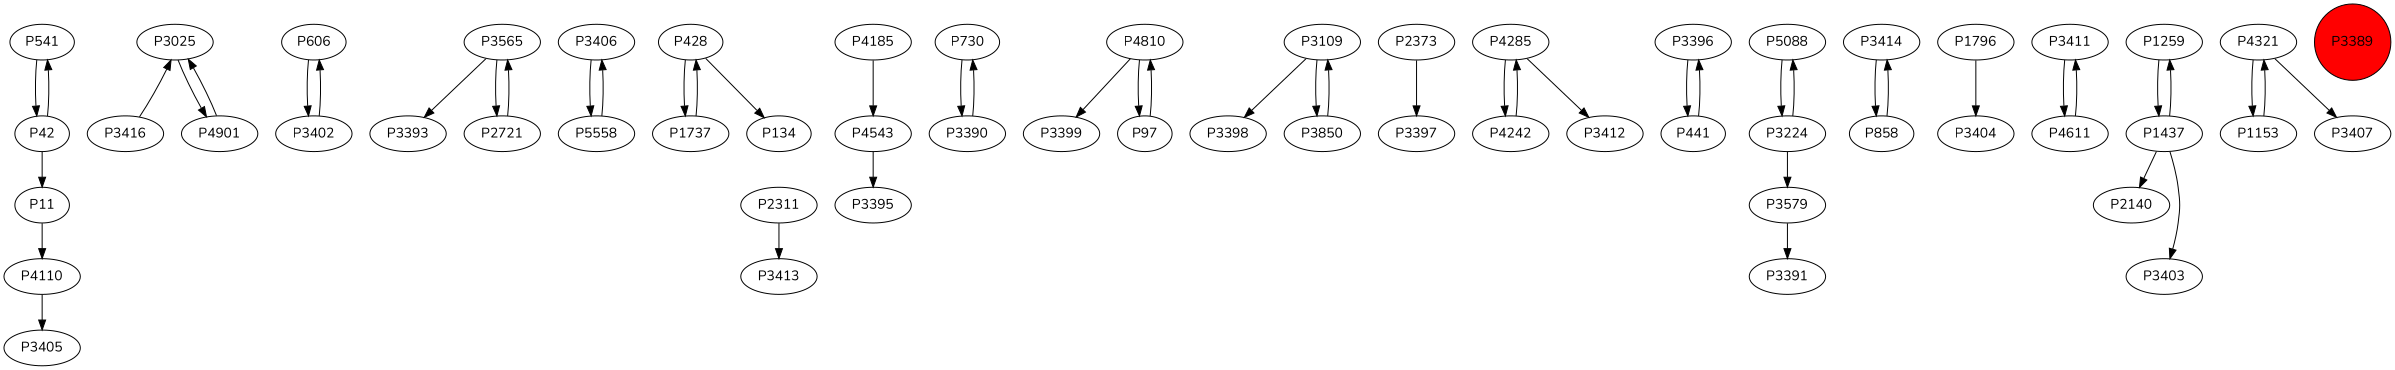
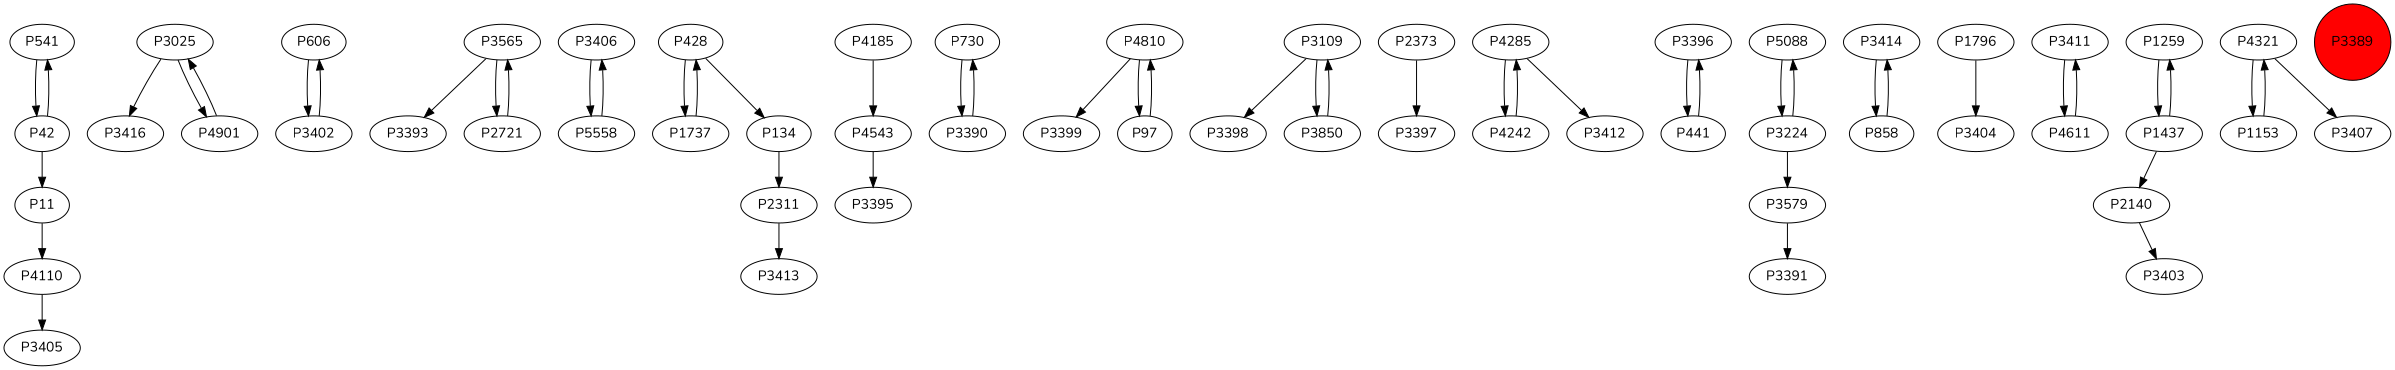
edge "P3416" -> "P3025": reversed
edge "P134" -> "P2311": added
edge "P1437" -> "P3403": now "P2140" -> "P3403"
